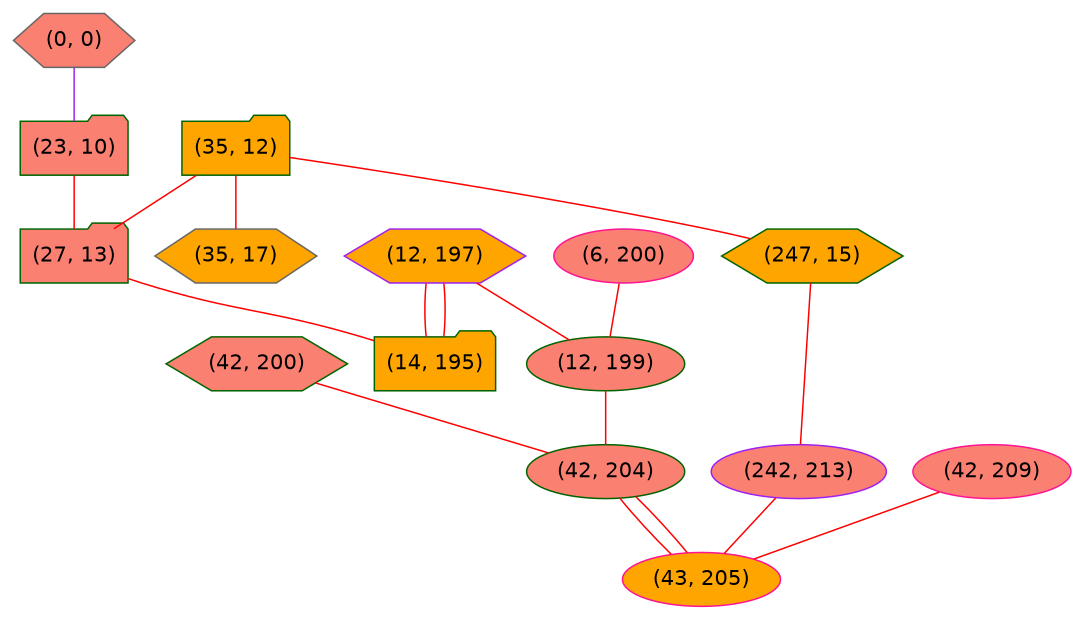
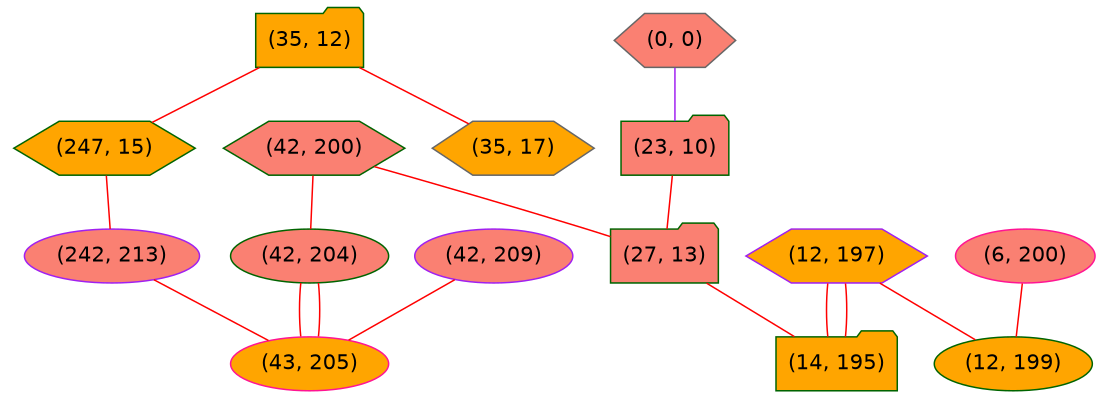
edge "(35, 12)" -- "(27, 13)": now "(42, 200)" -- "(27, 13)"
node "(12, 199)": fillcolor salmon -> orange
edge "(12, 199)" -- "(42, 204)": removed
node "(42, 209)": color deeppink -> purple
